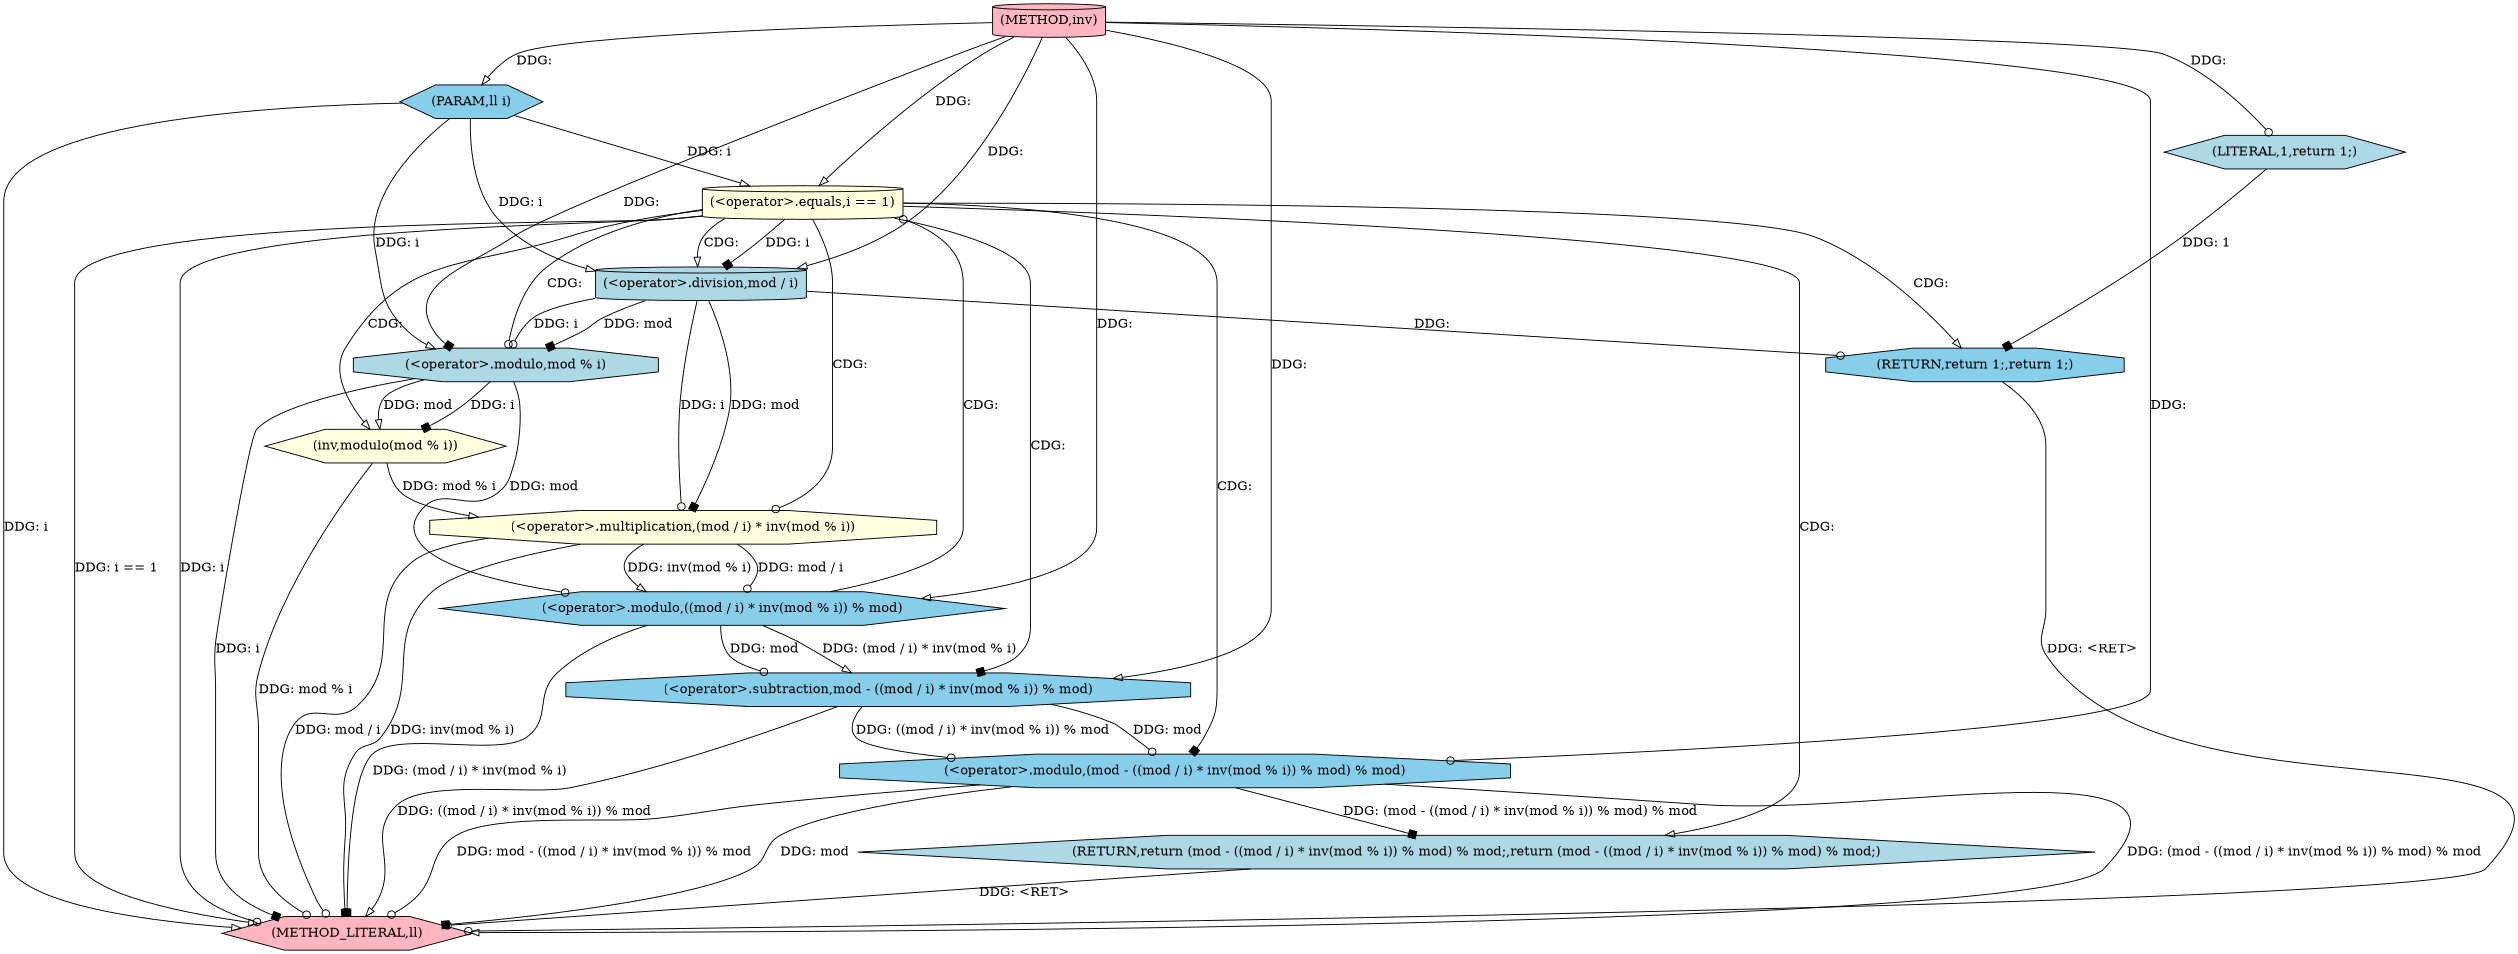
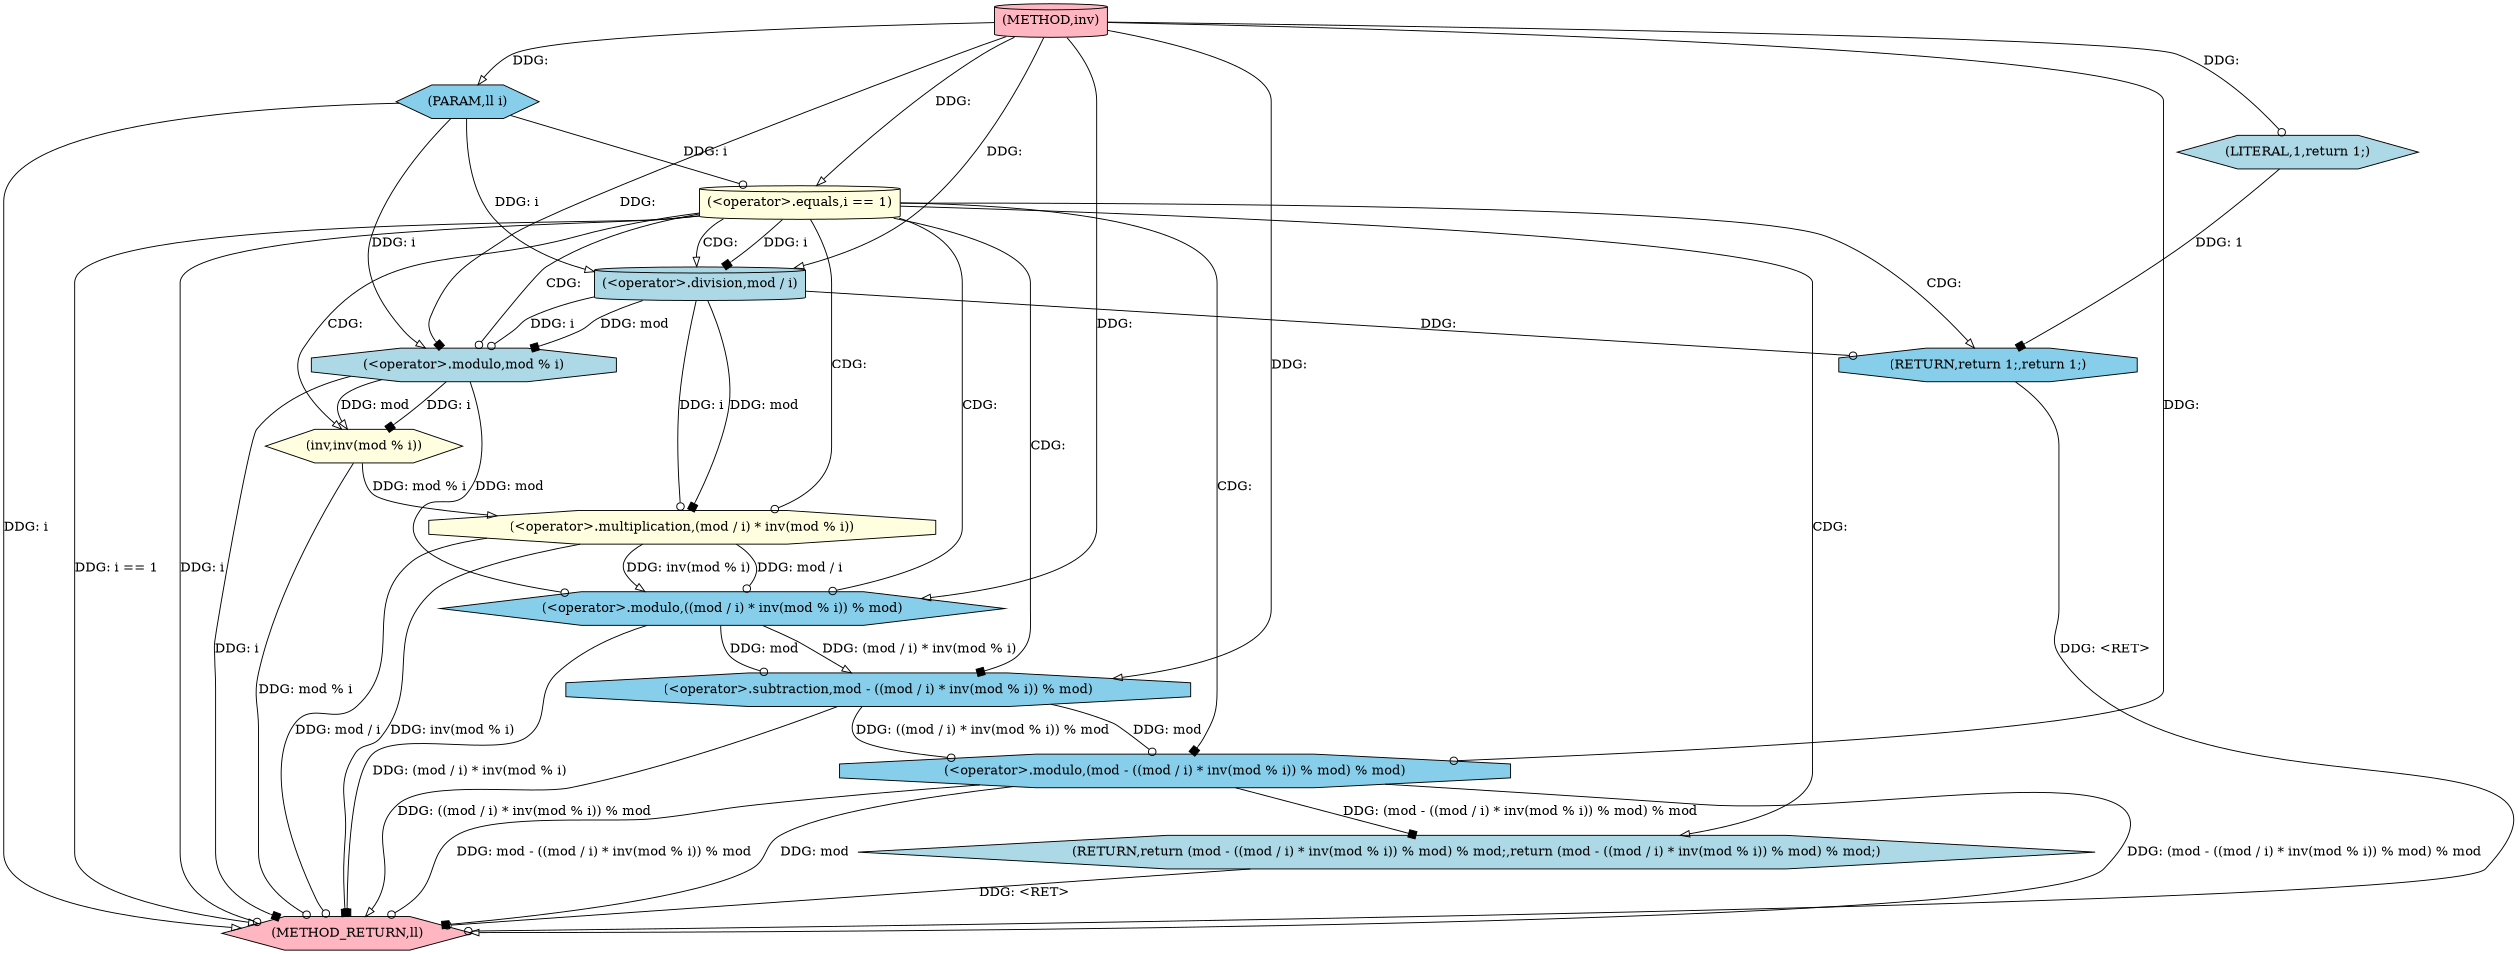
edge "(PARAM,ll i)" -> "(<operator>.equals,i == 1)": arrowhead onormal -> odot
edge "(<operator>.modulo,((mod / i) * inv(mod % i)) % mod)" -> "(<operator>.equals,i == 1)": reversed
node "(inv,modulo(mod % i))": label "(inv,modulo(mod % i))" -> "(inv,inv(mod % i))"
node "(METHOD_LITERAL,ll)": label "(METHOD_LITERAL,ll)" -> "(METHOD_RETURN,ll)"
